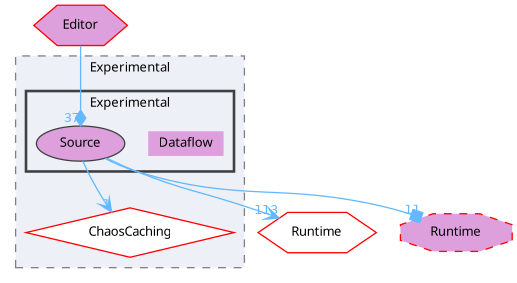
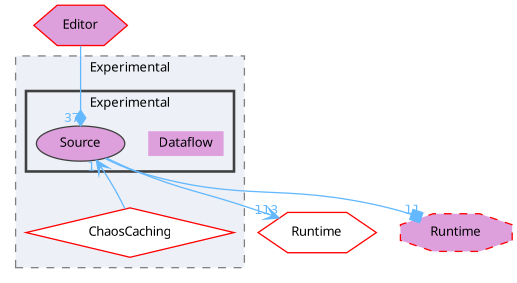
edge "Source" -> "ChaosCaching": reversed
